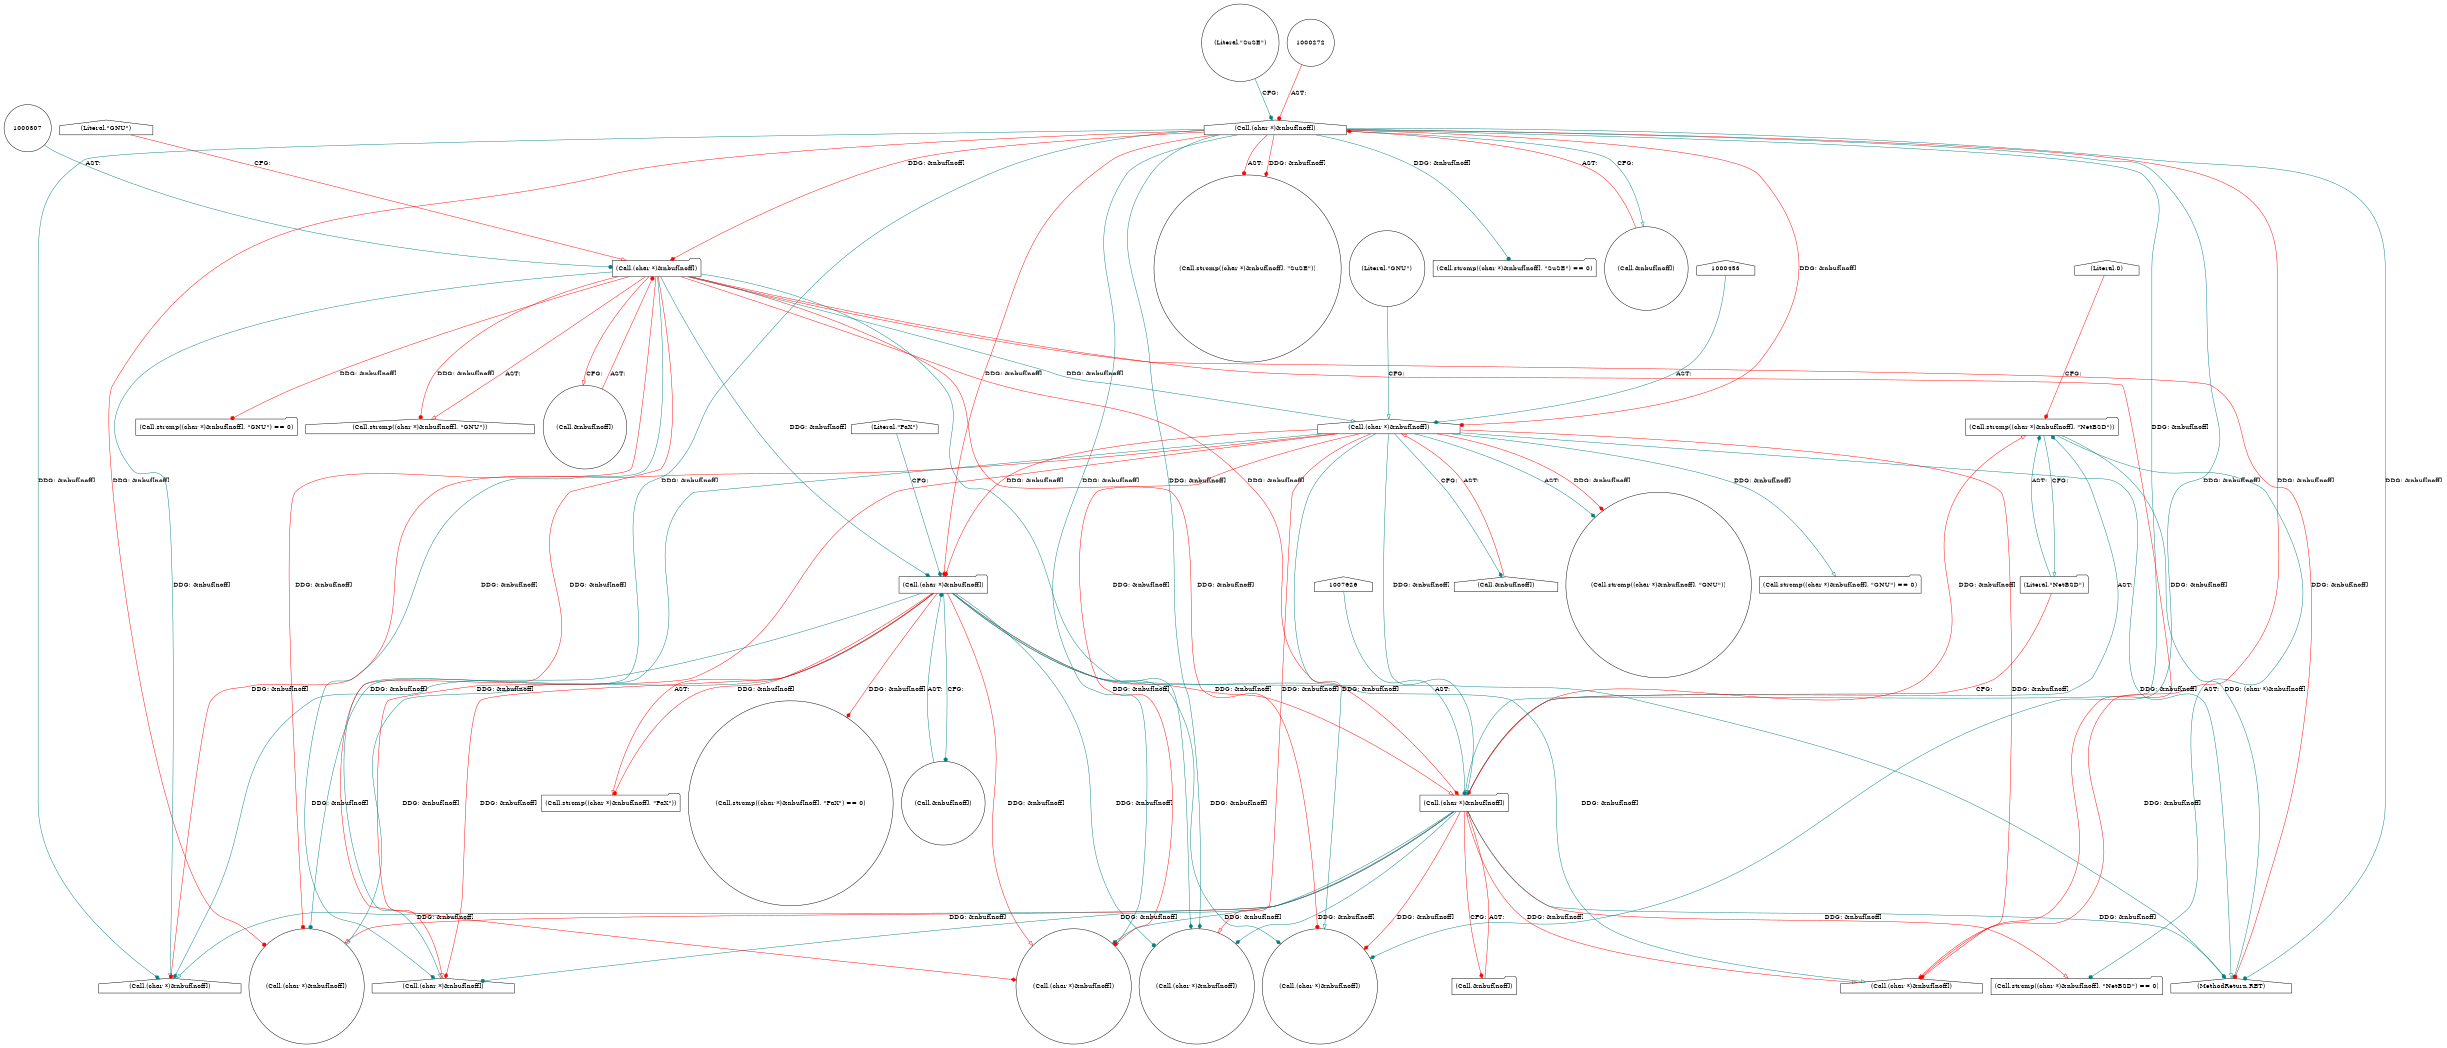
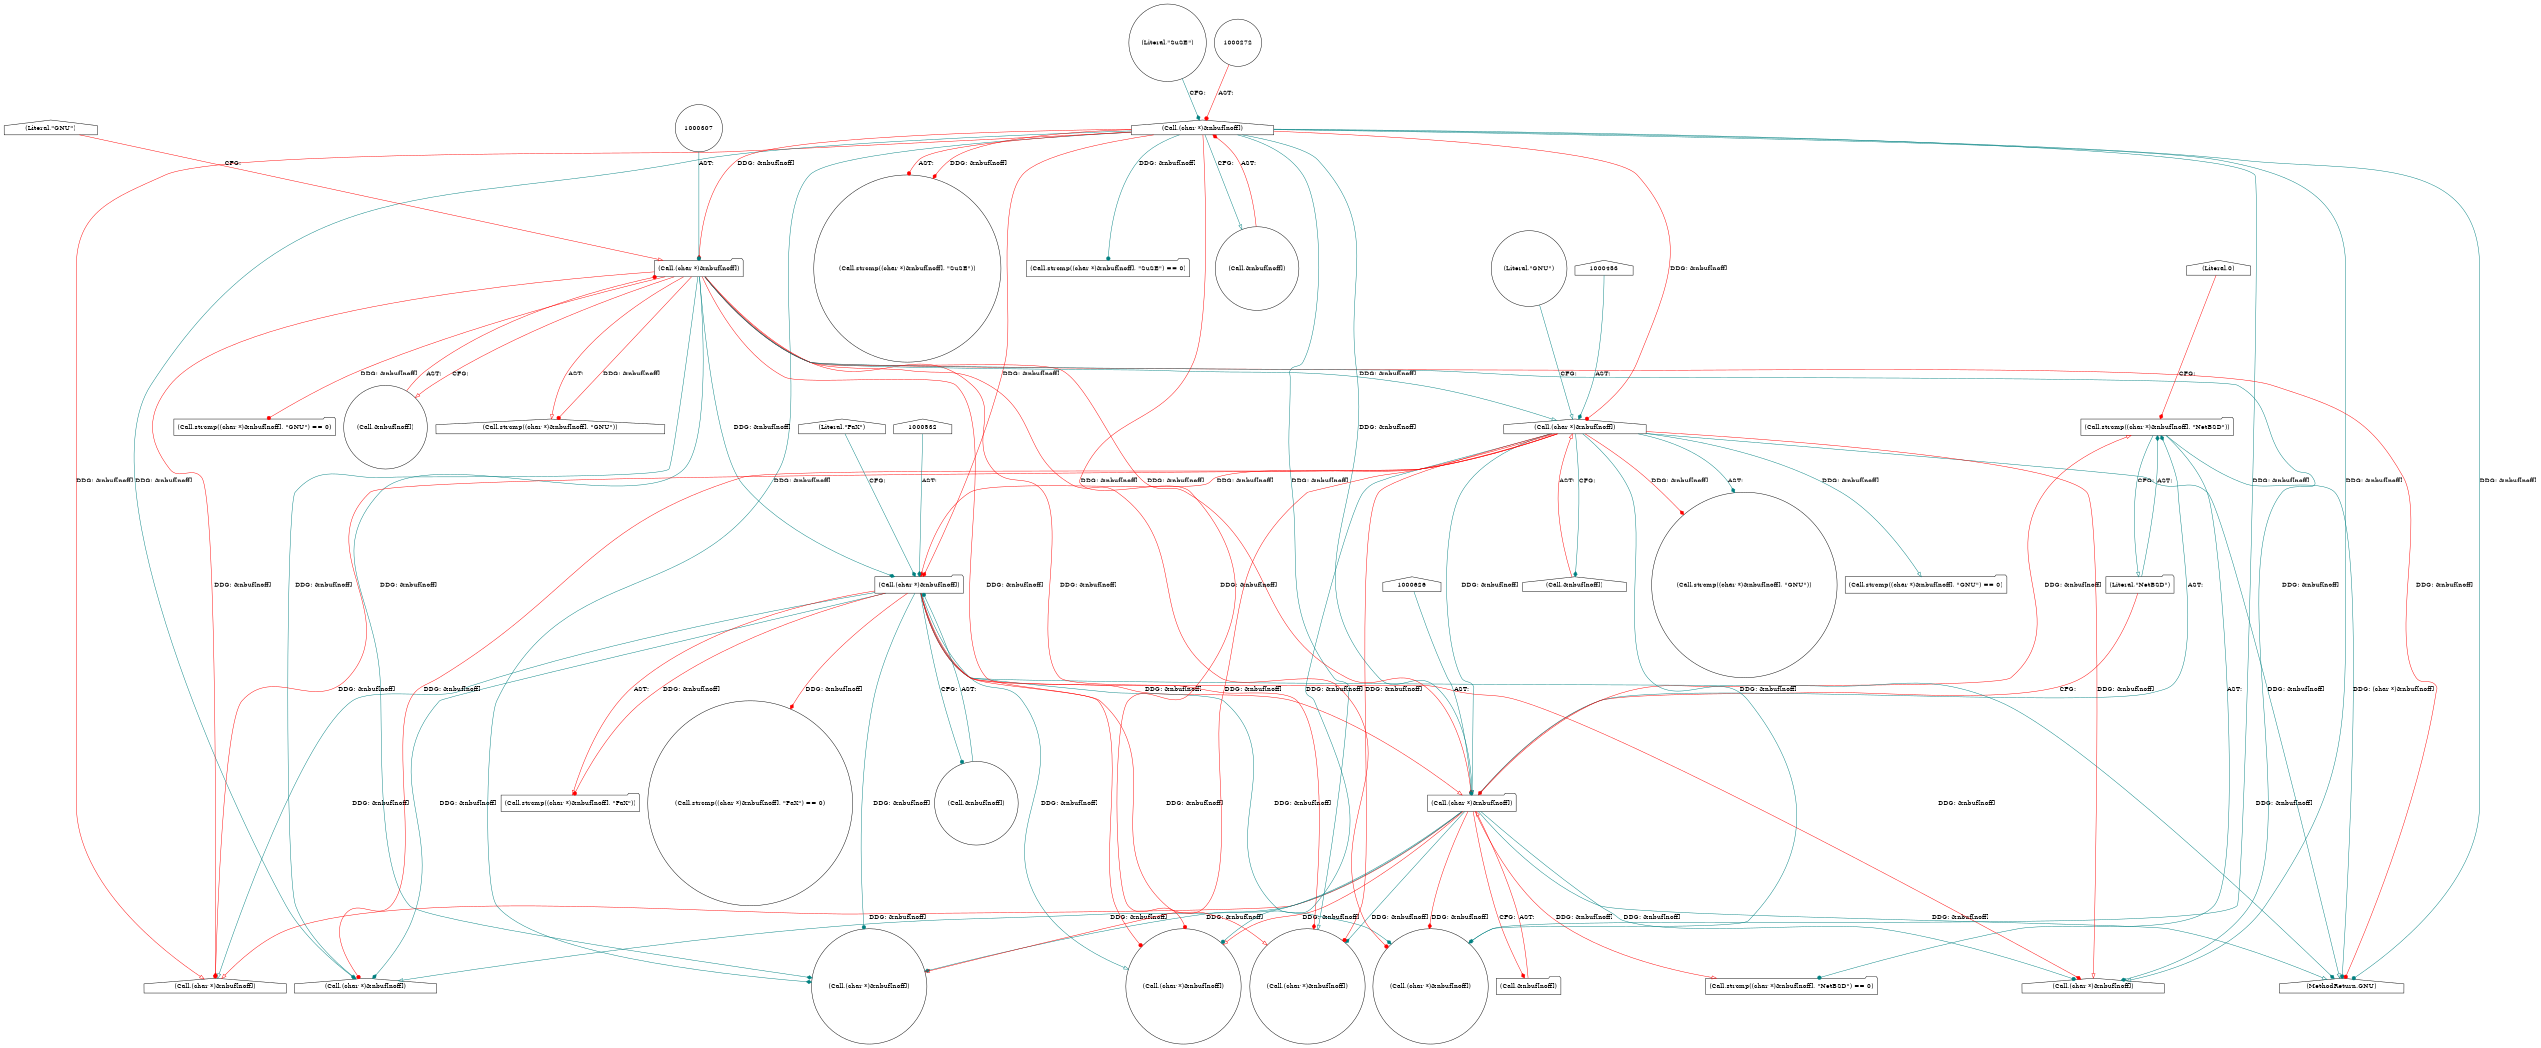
node "1000532": added
node "1007626": label "1007626" -> "1000626"
node "(MethodReturn,RET)": label "(MethodReturn,RET)" -> "(MethodReturn,GNU)"
